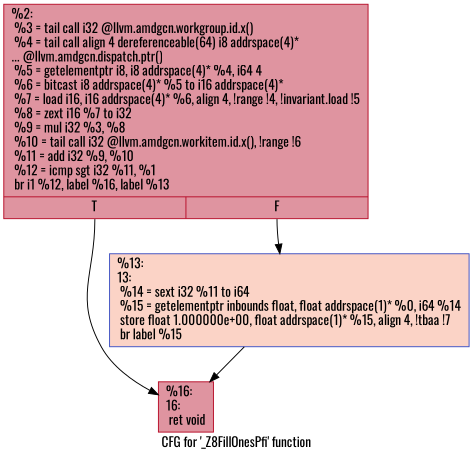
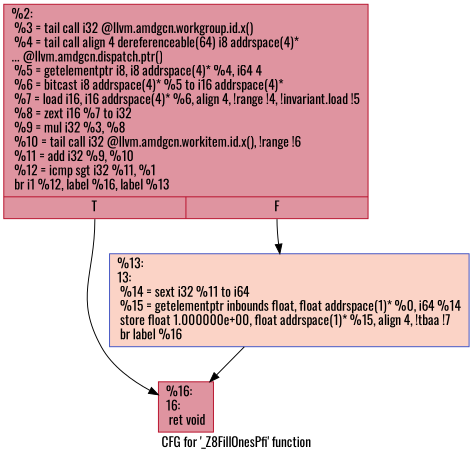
node "%13:": text "br label %15" -> "br label %16"
